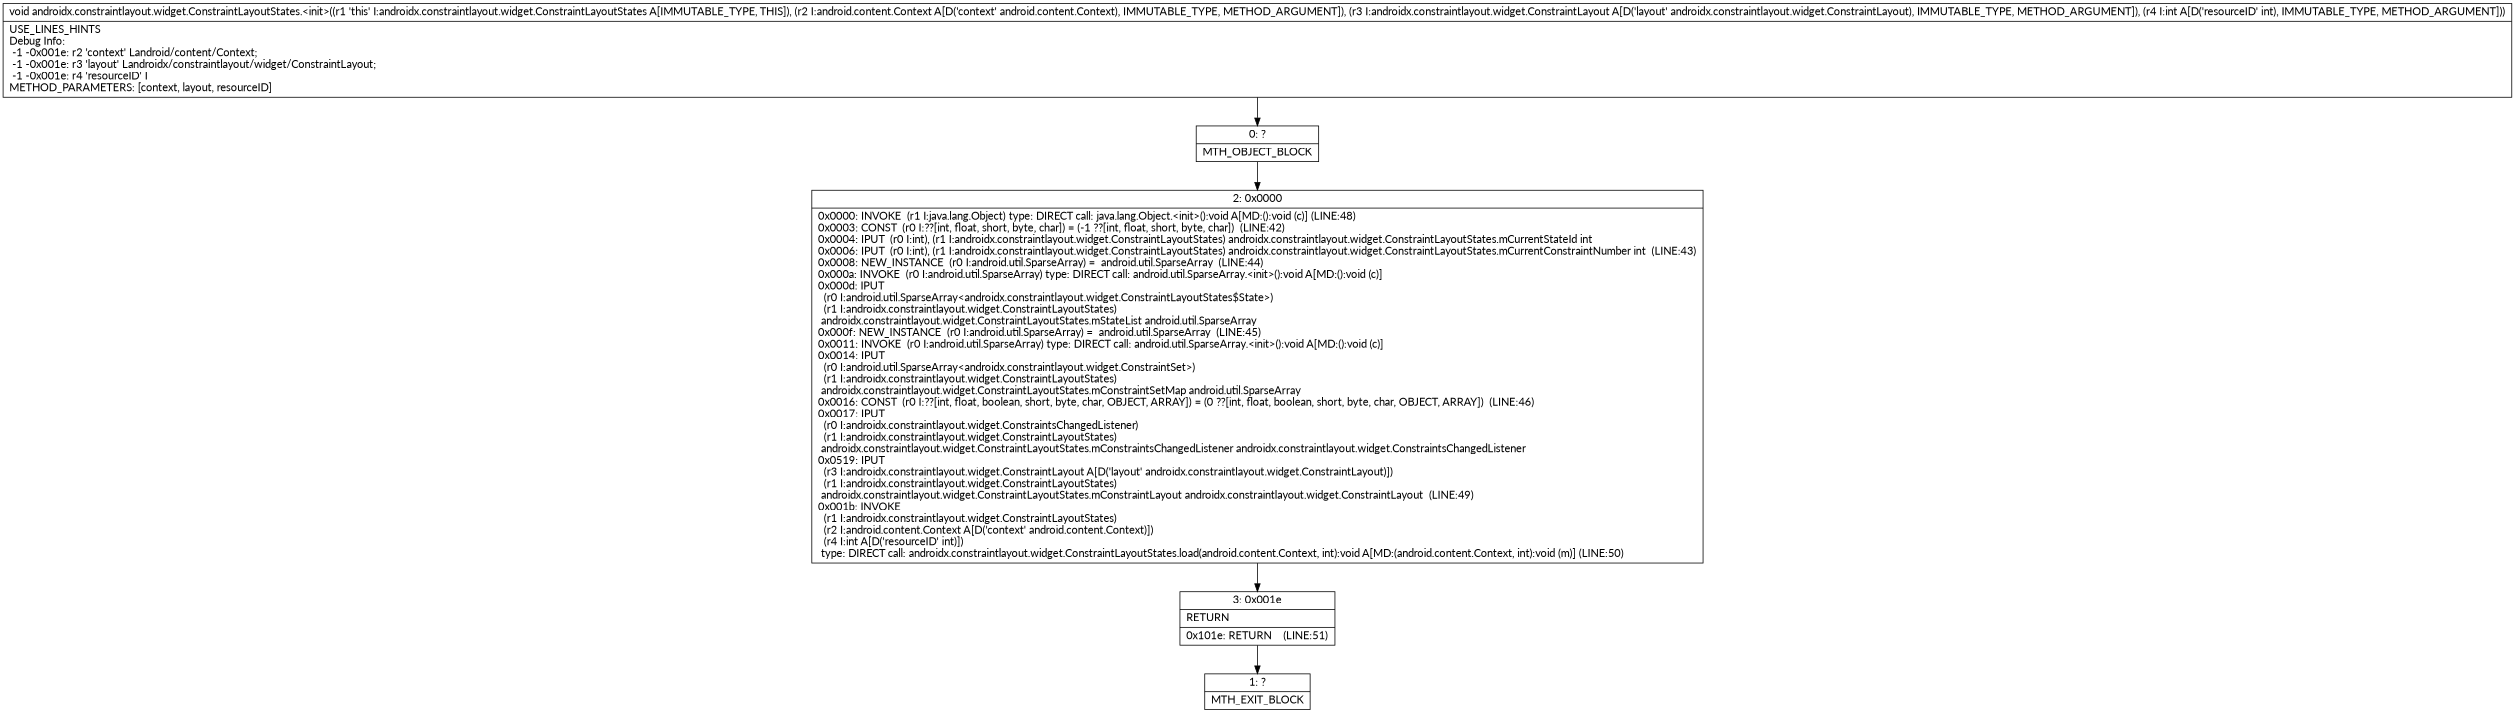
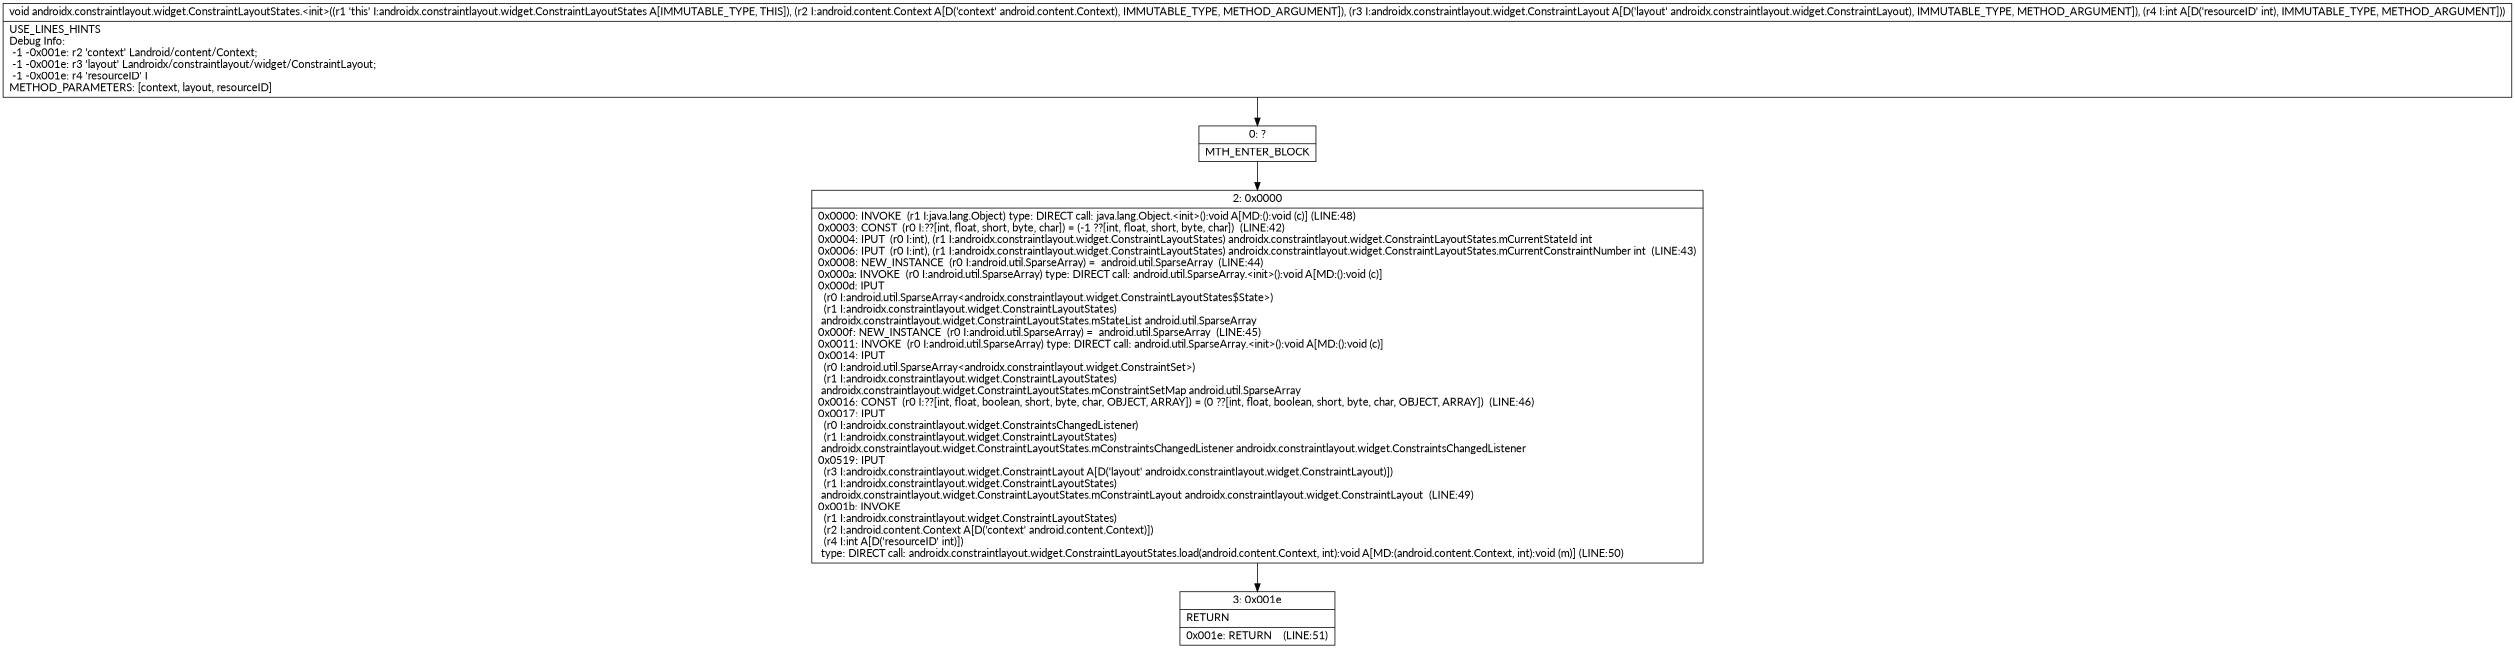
node "0: ?": text "MTH_OBJECT_BLOCK" -> "MTH_ENTER_BLOCK"
node "3: 0x001e": text "0x101e: RETURN    (LINE:51)" -> "0x001e: RETURN    (LINE:51)"
node "1: ?": removed
